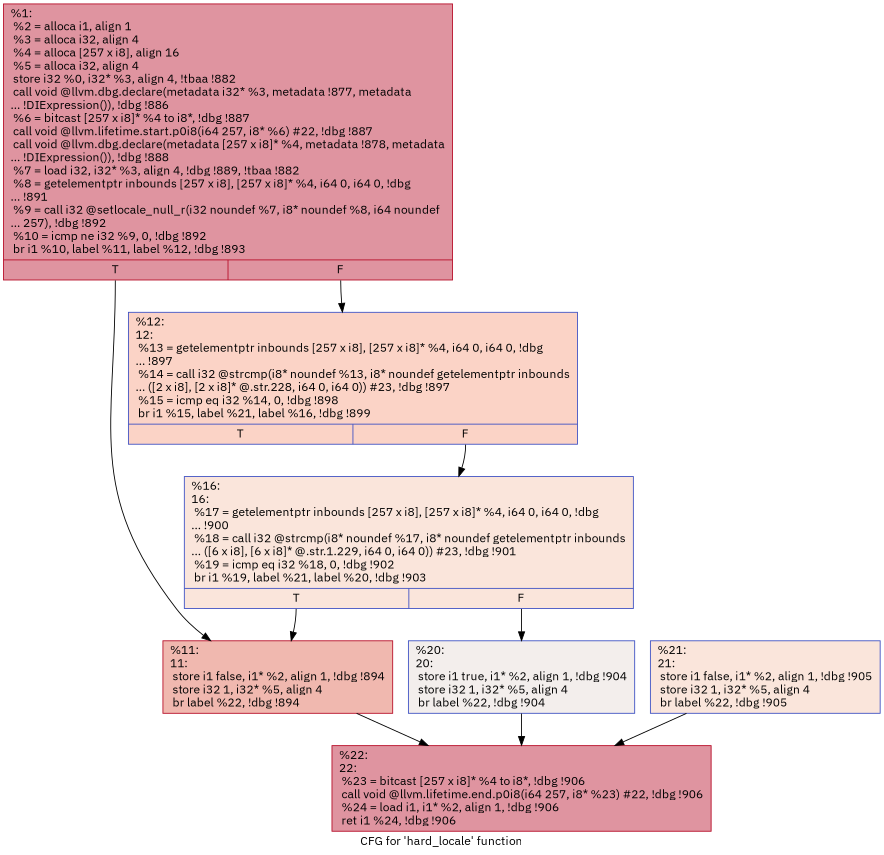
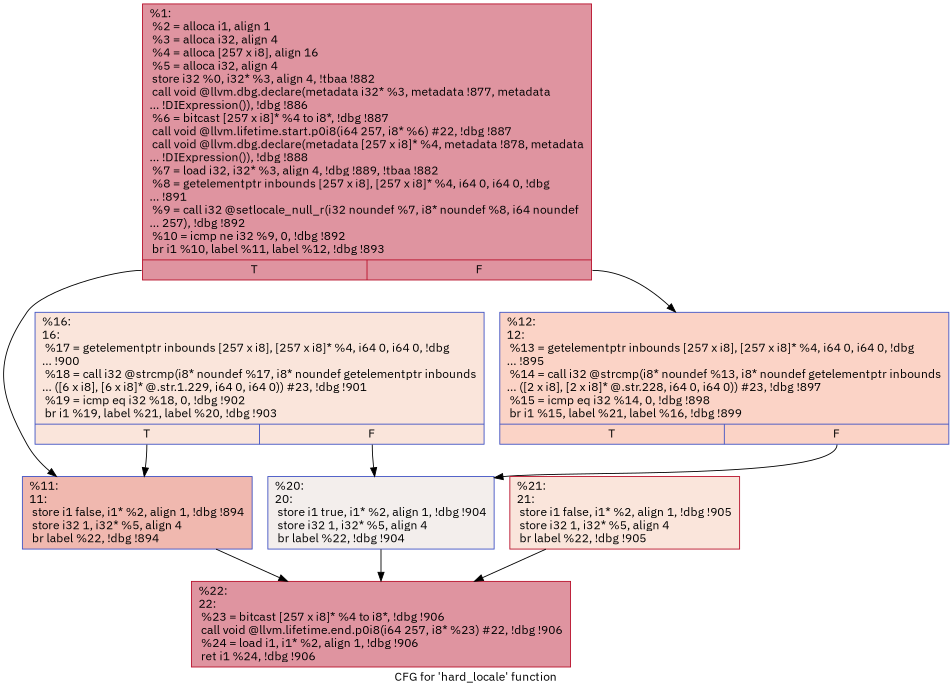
node "%12:": text "... !897" -> "... !895"
edge "%12:" -> "%16:": now "%12:" -> "%20:"
node "%11:": color #b70d28ff -> #3d50c3ff
node "%21:": color #3d50c3ff -> #b70d28ff
